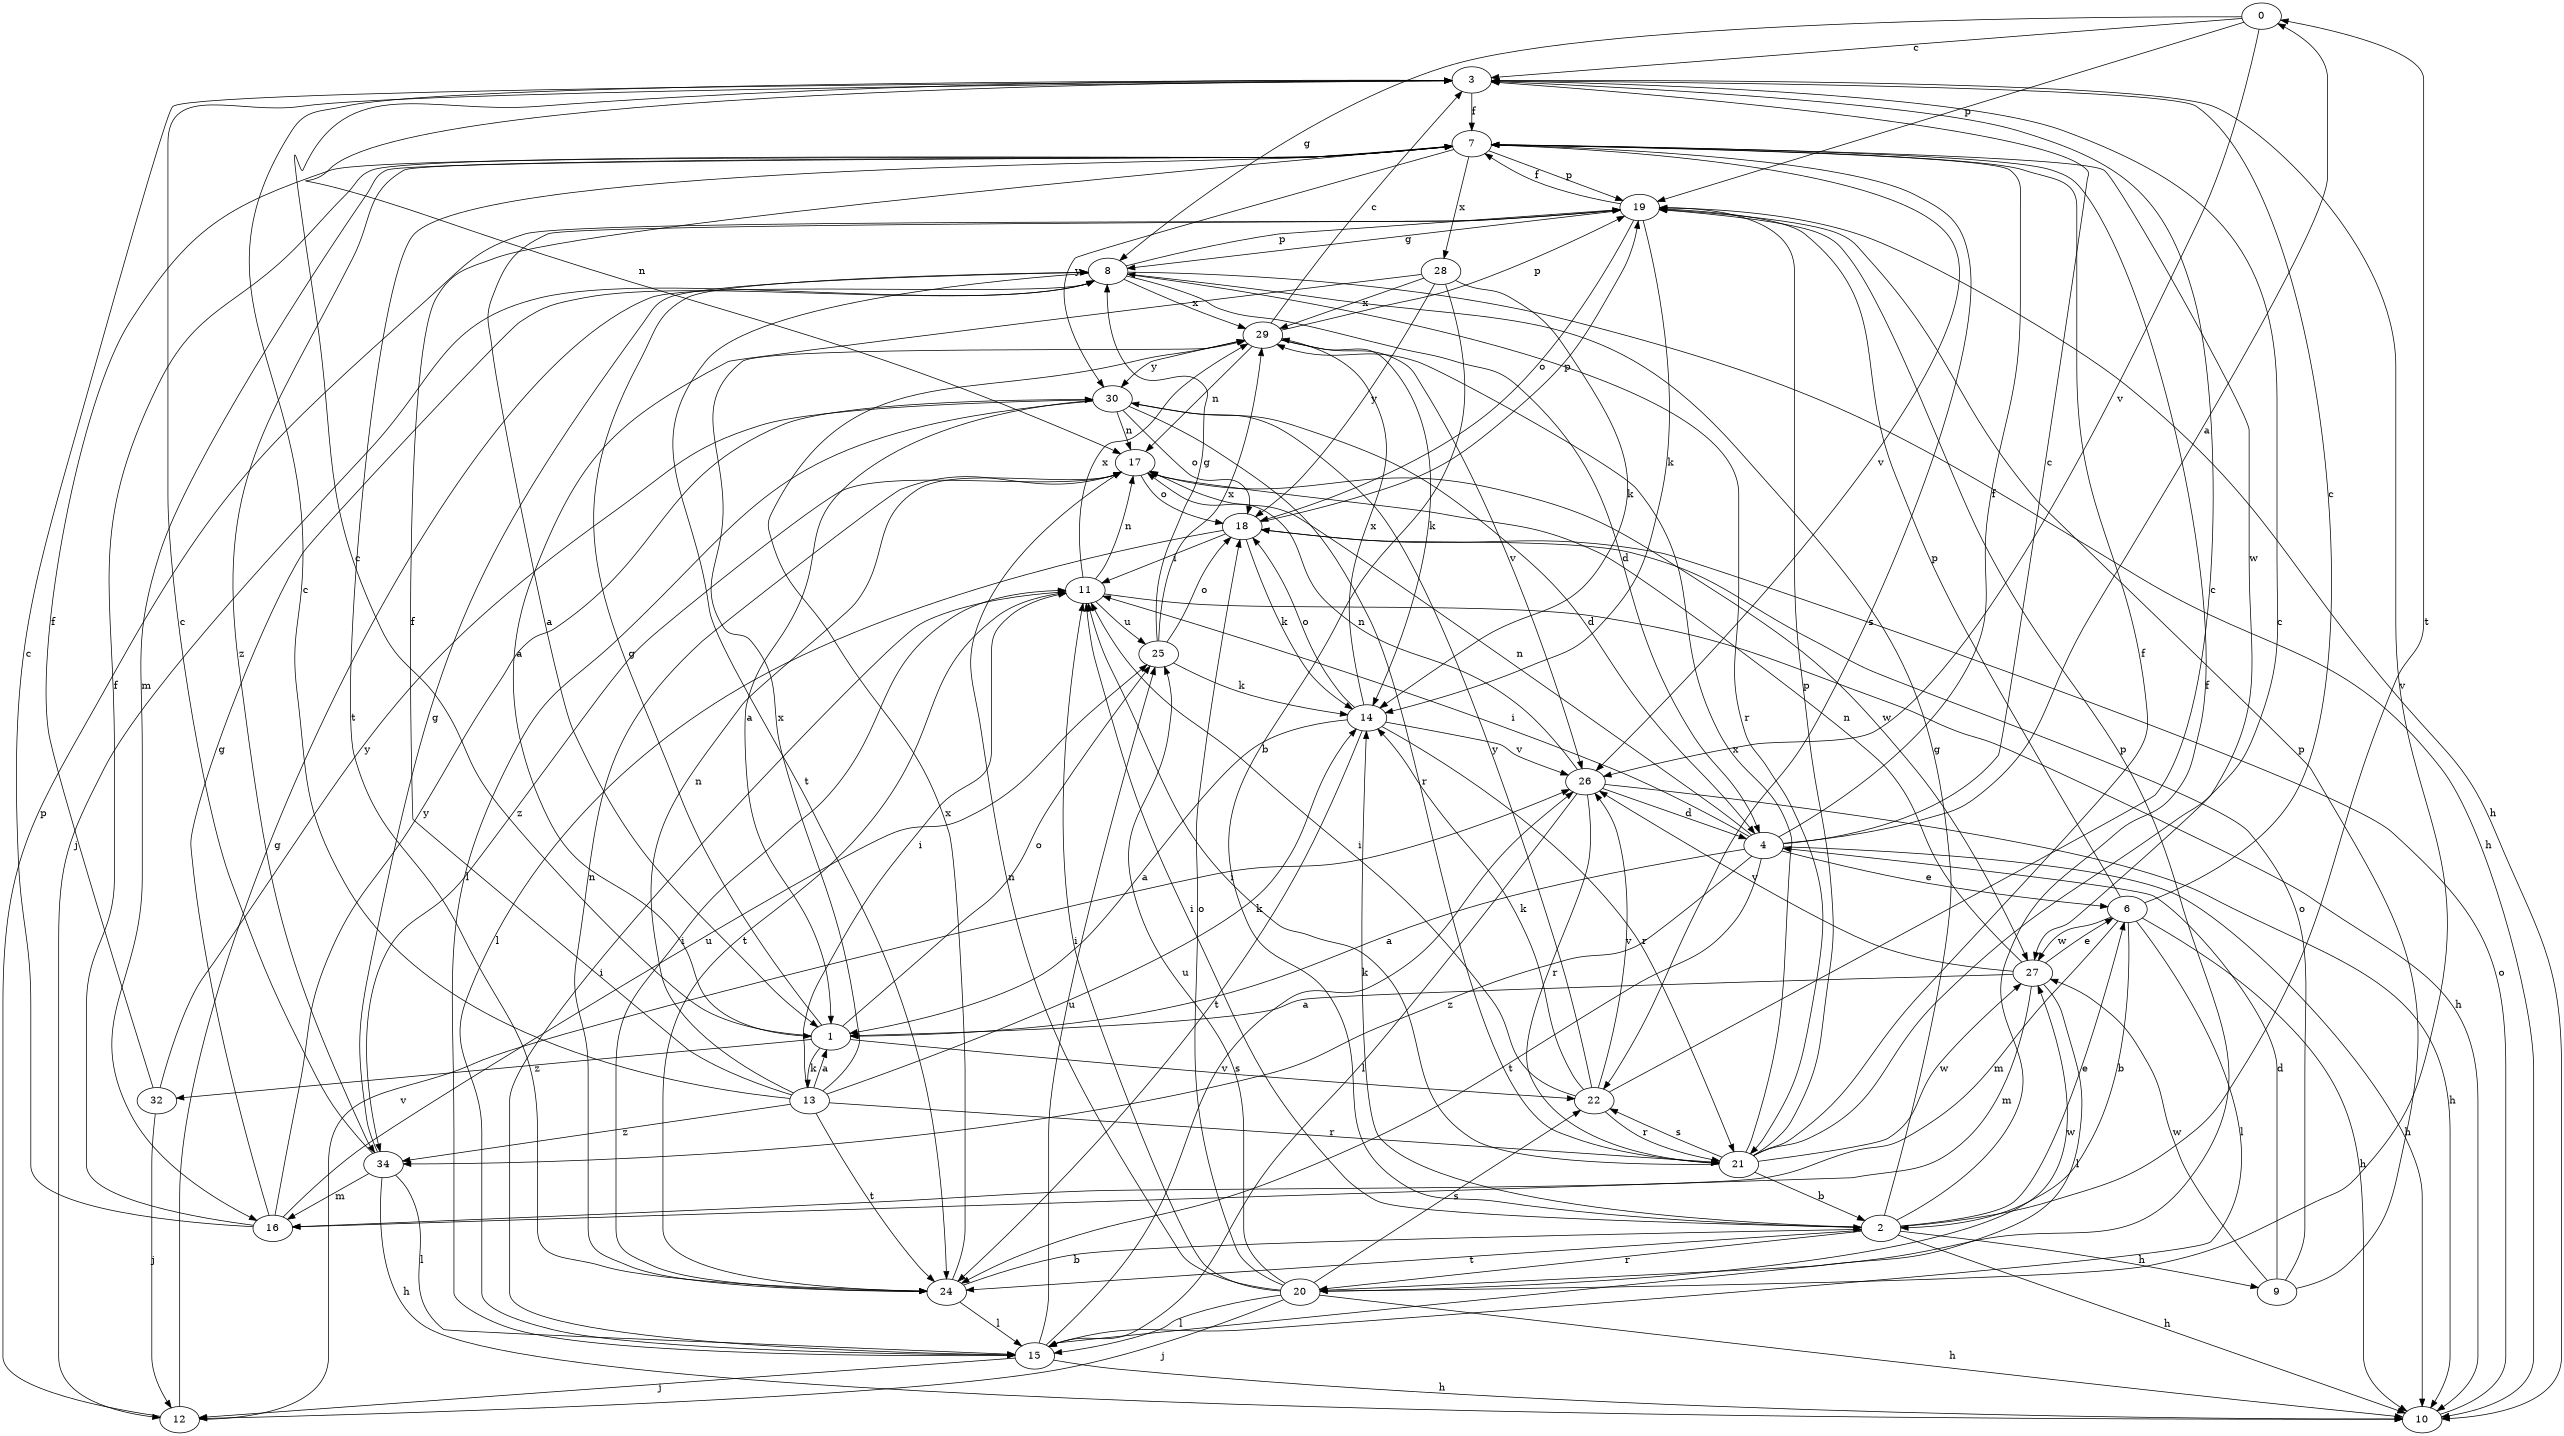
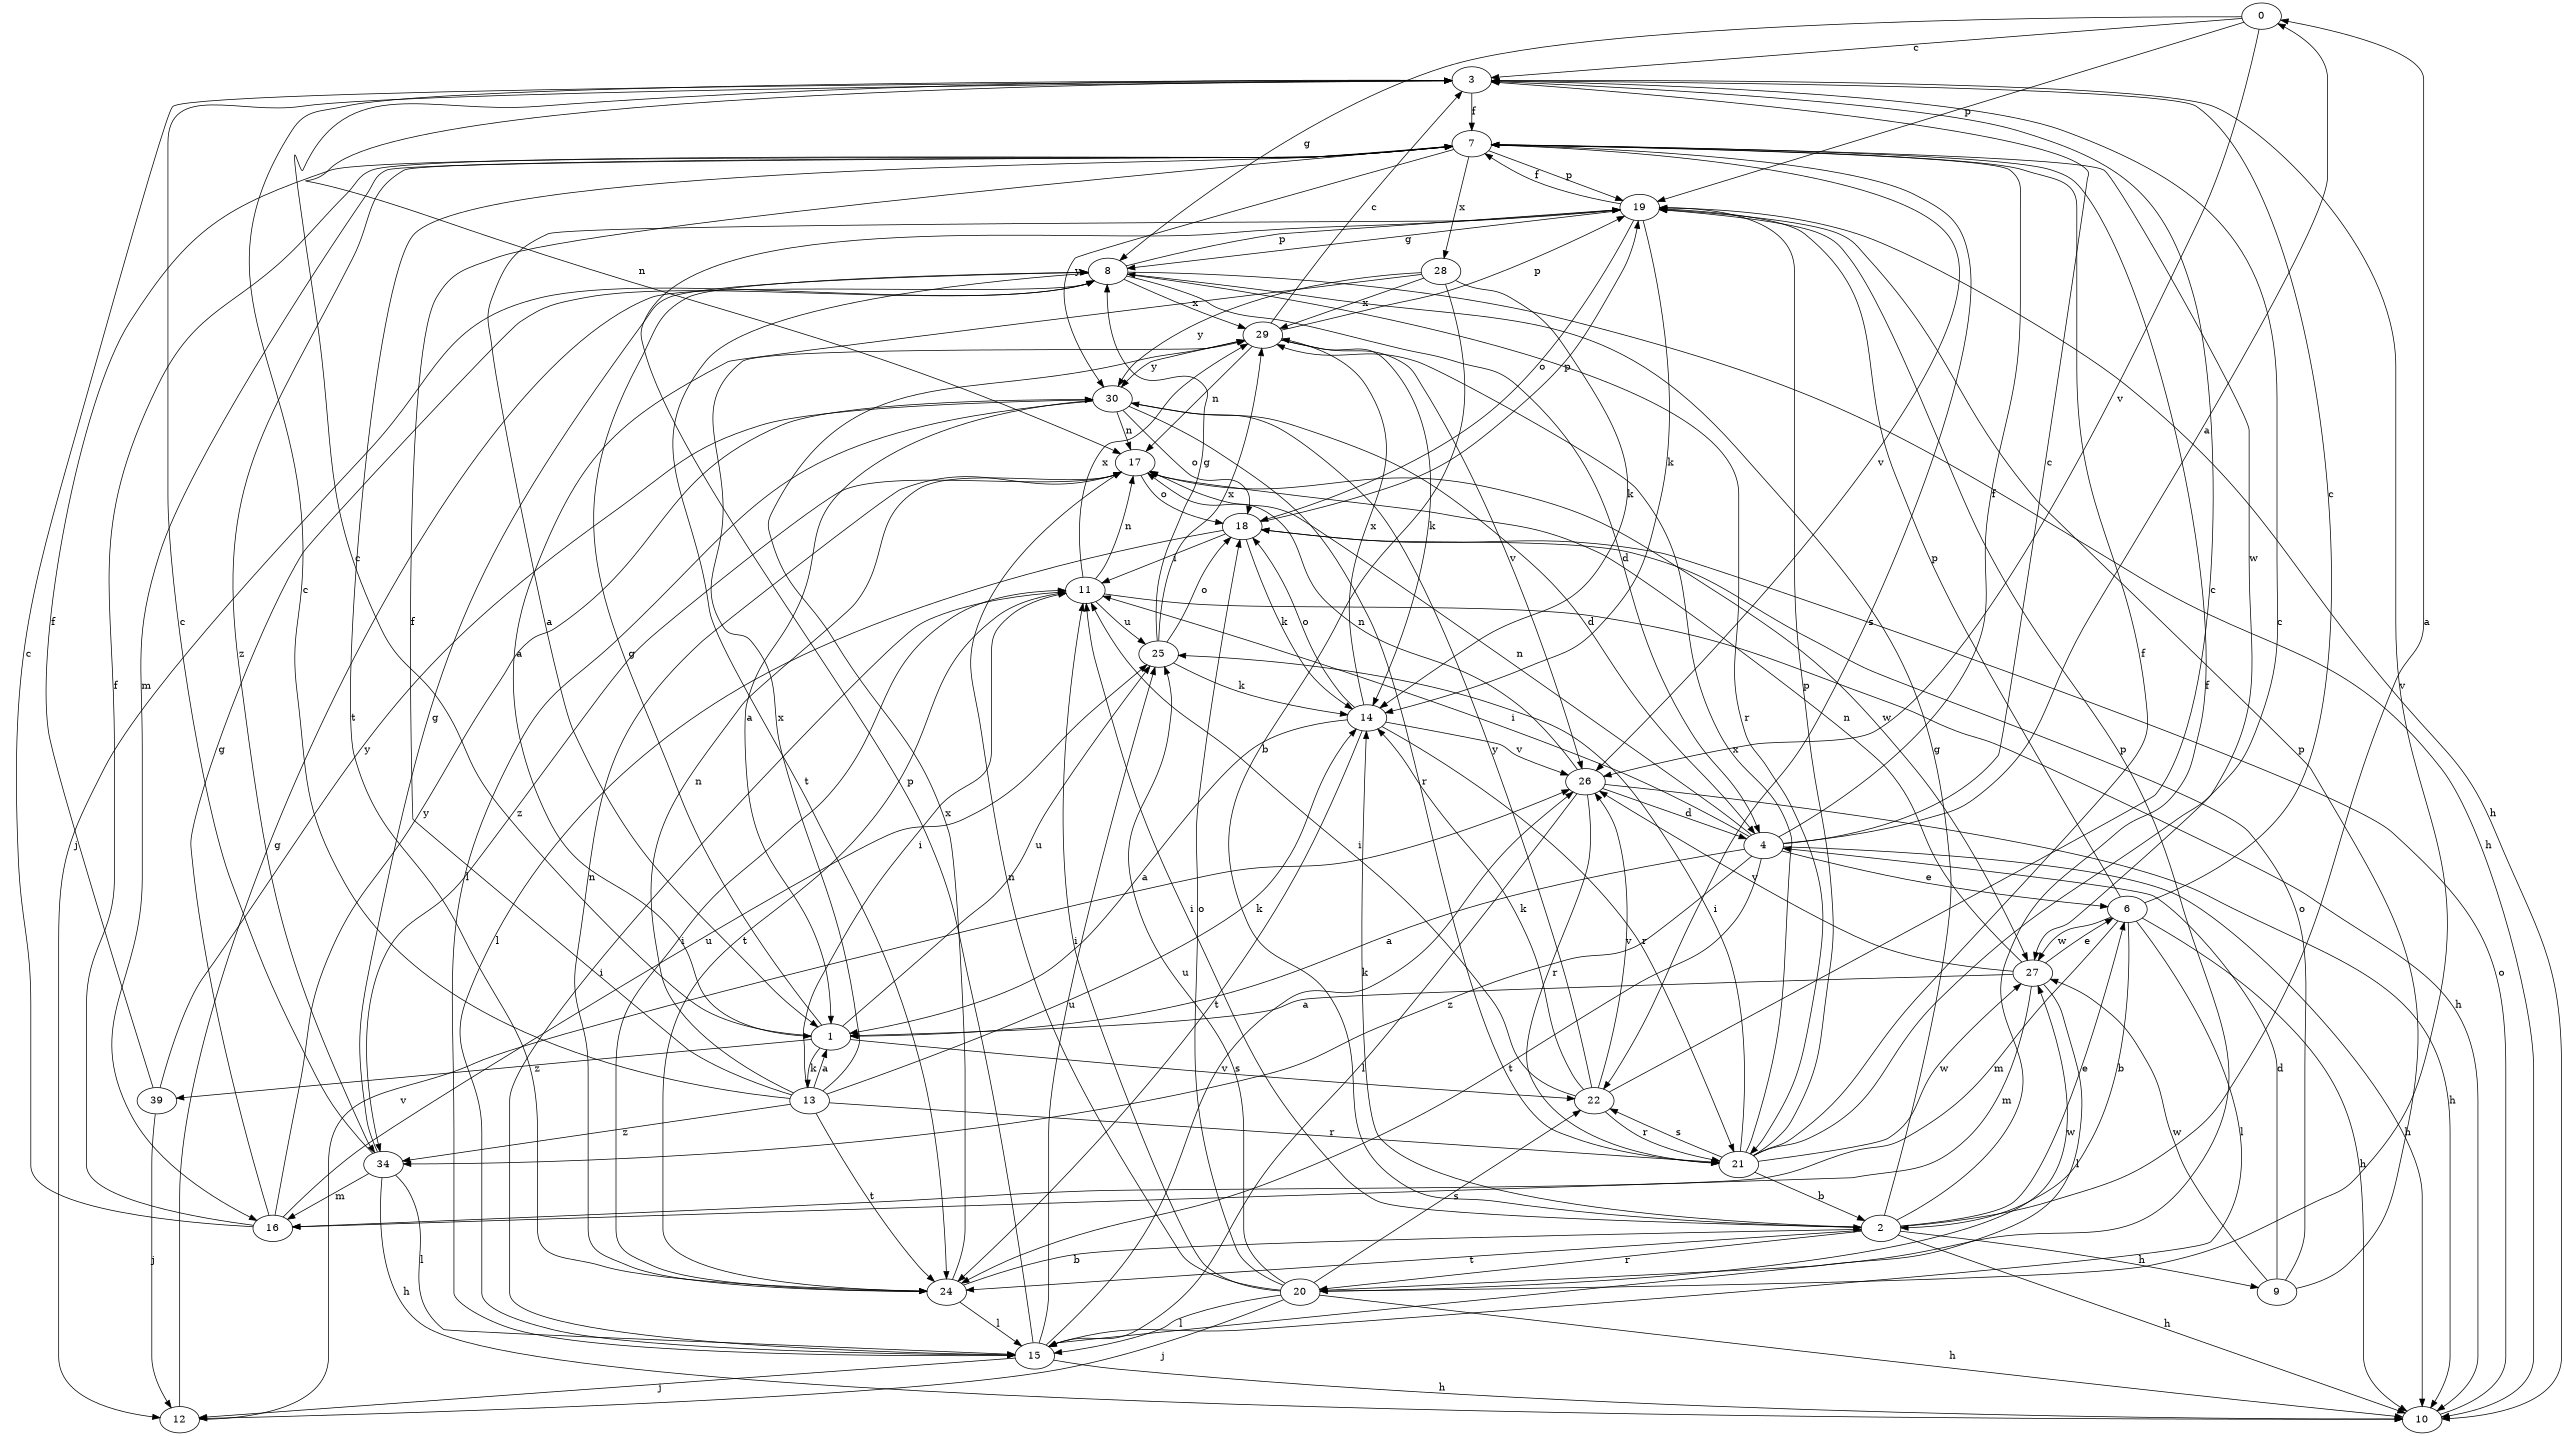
edge "12" -> "19": now "15" -> "19"
edge "28" -> "18": now "28" -> "30"
edge "2" -> "0": label "t" -> "a"
edge "1" -> "25": label "o" -> "u"
edge "21" -> "11": now "21" -> "25"
node "32": label "32" -> "39"
